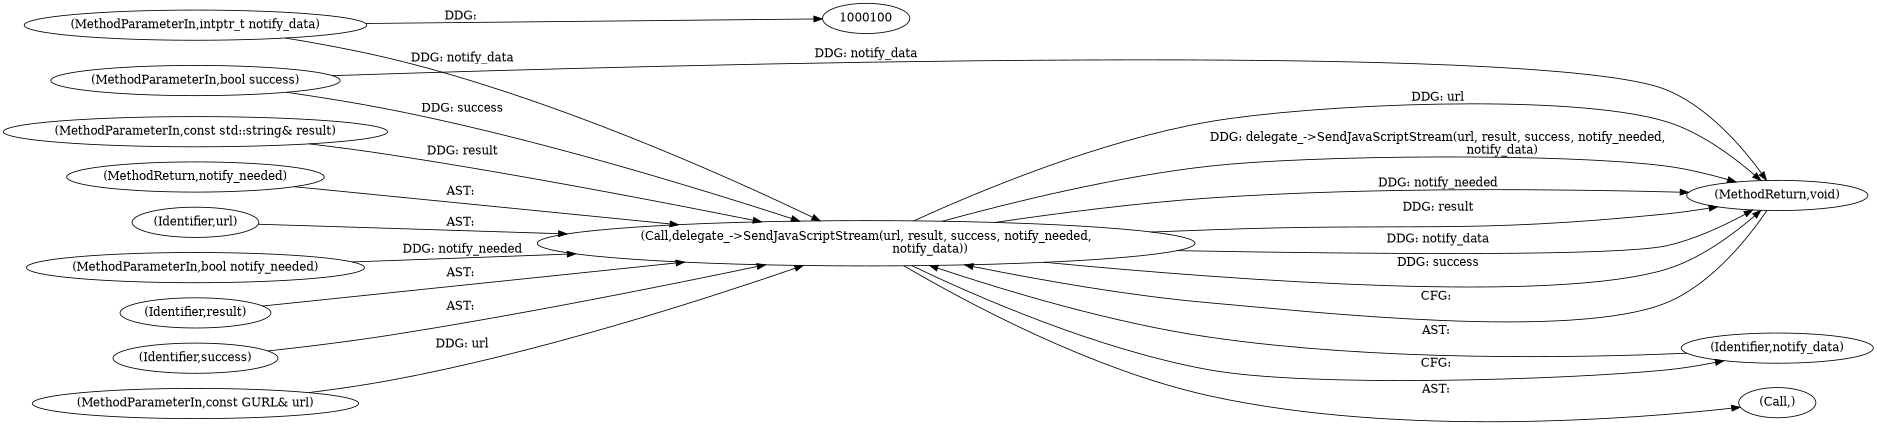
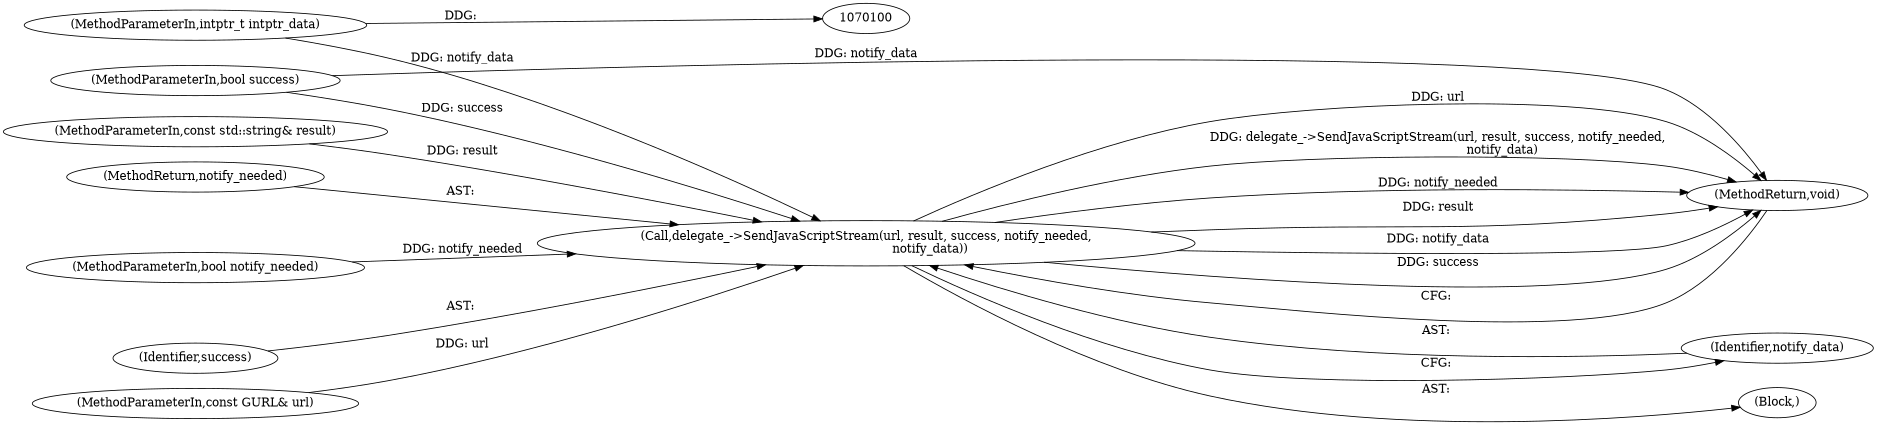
node "1000100": label "1000100" -> "1070100"
node "(MethodParameterIn,intptr_t notify_data)": label "(MethodParameterIn,intptr_t notify_data)" -> "(MethodParameterIn,intptr_t intptr_data)"
node "(Identifier,url)": removed
node "(Identifier,result)": removed
node "(Call,)": label "(Call,)" -> "(Block,)"
